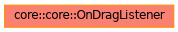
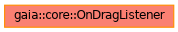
node "core::core::OnDragListener": label "core::core::OnDragListener" -> "gaia::core::OnDragListener"
